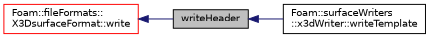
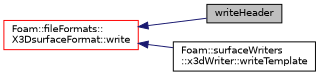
edge "Foam::surfaceWriters ::x3dWriter::writeTemplate" -> "writeHeader": now "Foam::surfaceWriters ::x3dWriter::writeTemplate" -> "Foam::fileFormats:: X3DsurfaceFormat::write"
